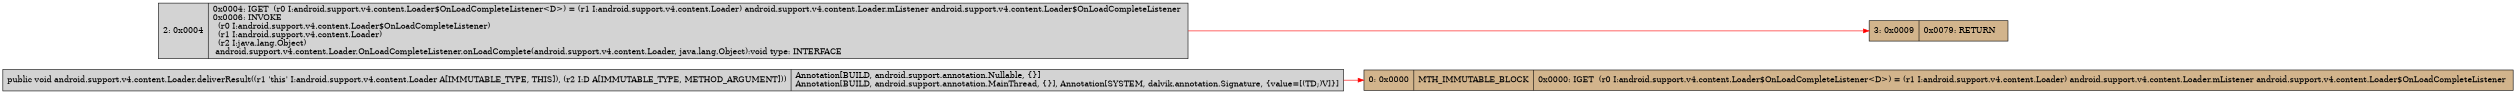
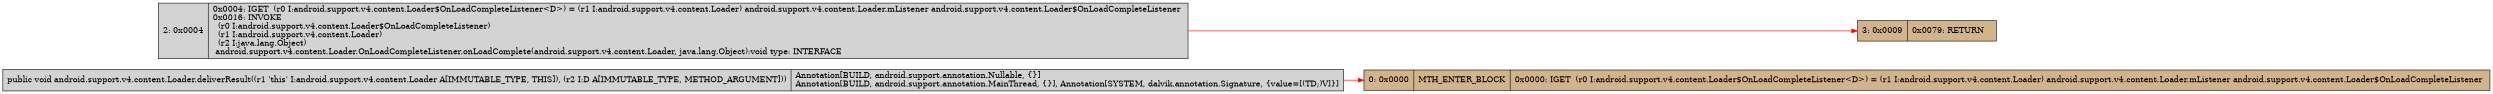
node "2: 0x0004": text "0x0006: INVOKE" -> "0x0016: INVOKE"
node "0: 0x0000": text "MTH_IMMUTABLE_BLOCK" -> "MTH_ENTER_BLOCK"
